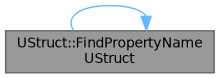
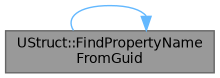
node "UStruct::FindPropertyName UStruct": label "UStruct::FindPropertyName UStruct" -> "UStruct::FindPropertyName FromGuid"
